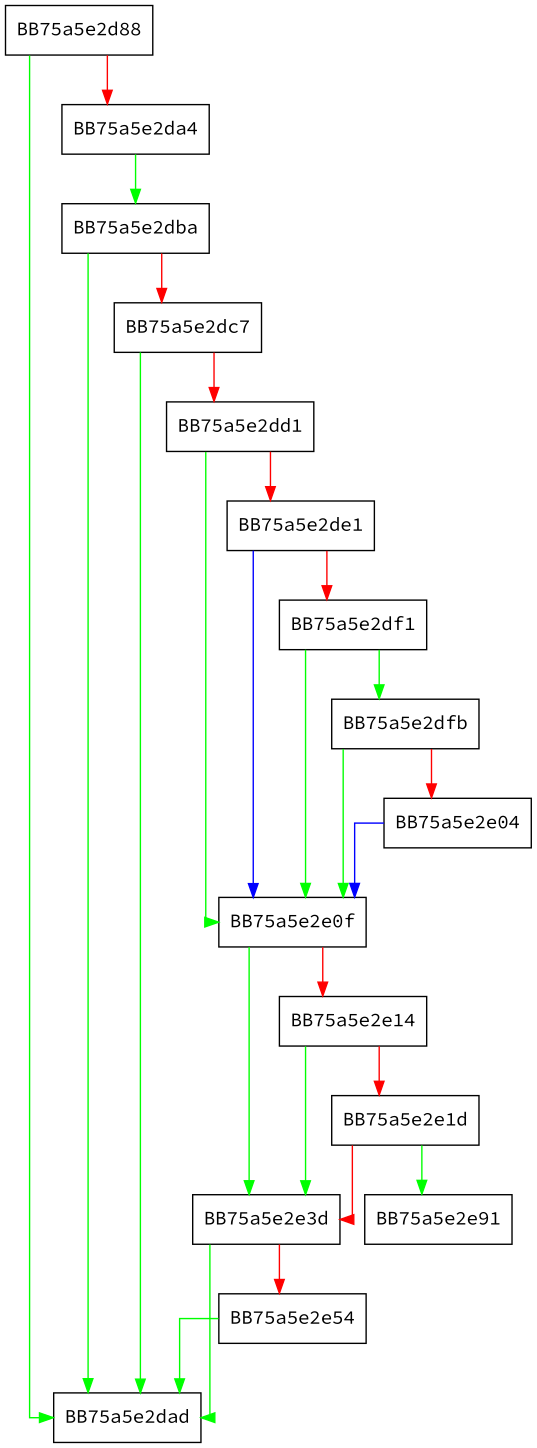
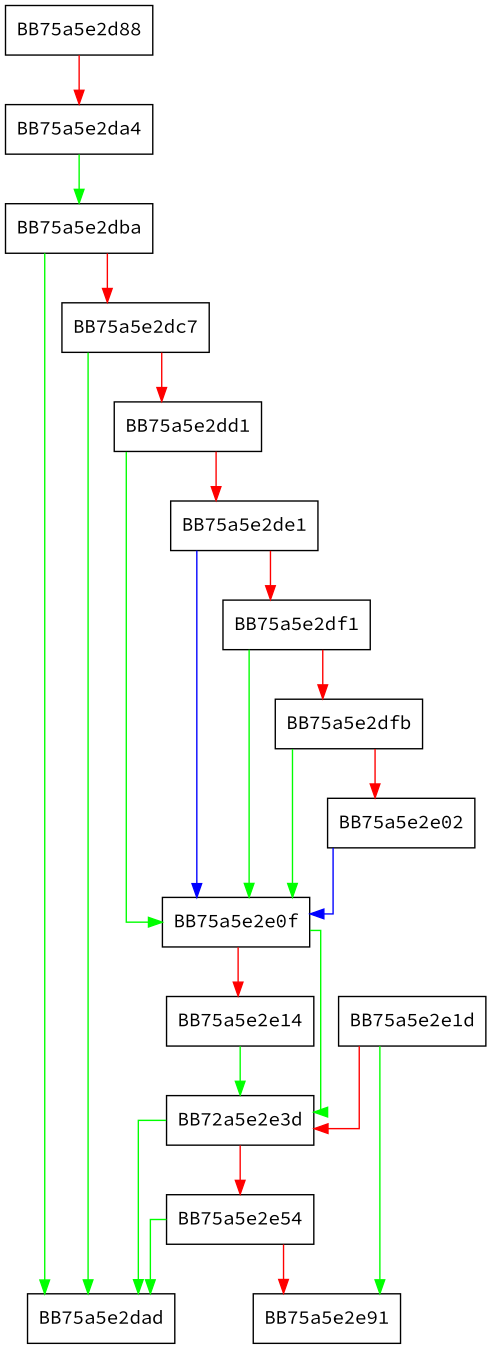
edge "BB75a5e2df1" -> "BB75a5e2dfb": color green -> red
edge "BB75a5e2d88" -> "BB75a5e2dad": removed
node "BB75a5e2e04": label "BB75a5e2e04" -> "BB75a5e2e02"
edge "BB75a5e2e14" -> "BB75a5e2e1d": removed
node "BB75a5e2e3d": label "BB75a5e2e3d" -> "BB72a5e2e3d"
edge "BB75a5e2e54" -> "BB75a5e2e91": added
